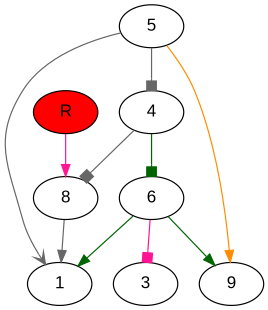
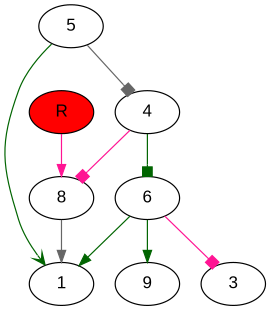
edge "5" -> "1": color gray40 -> darkgreen
edge "5" -> "9": removed
edge "4" -> "8": color gray40 -> deeppink
